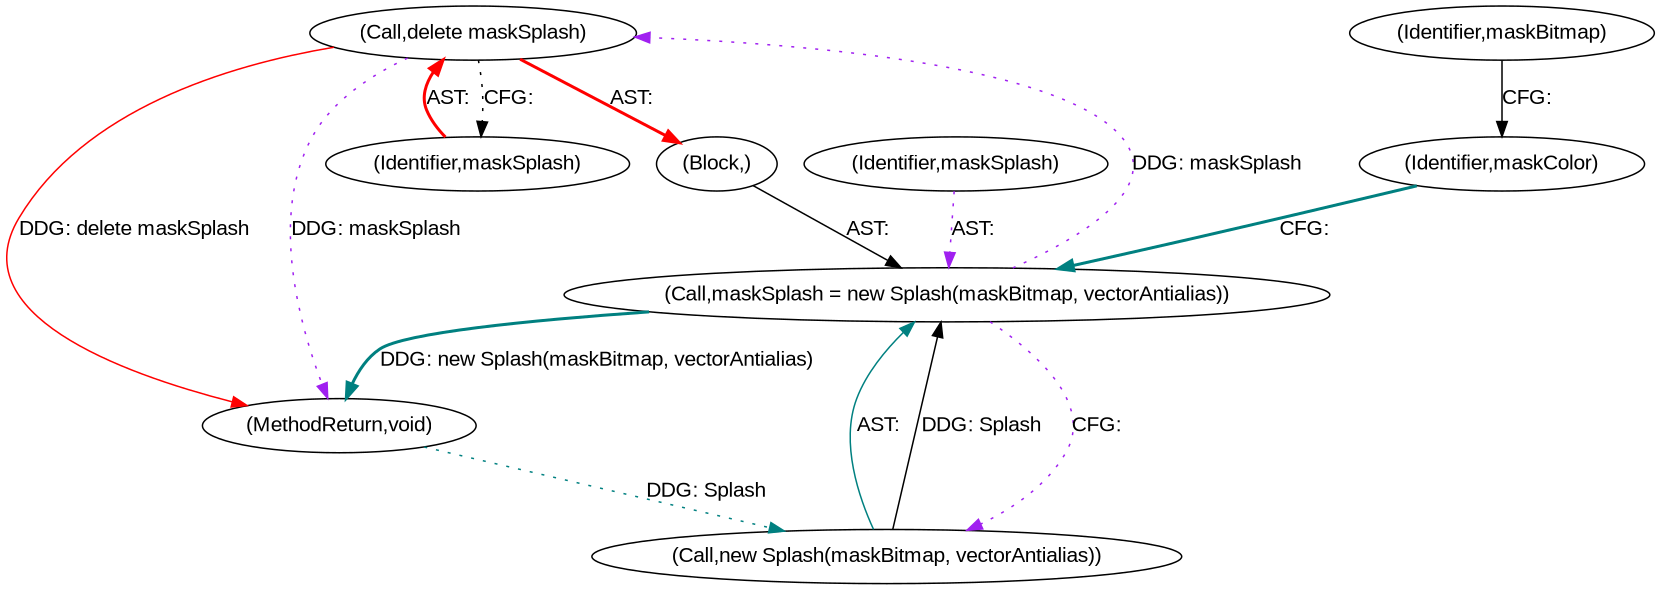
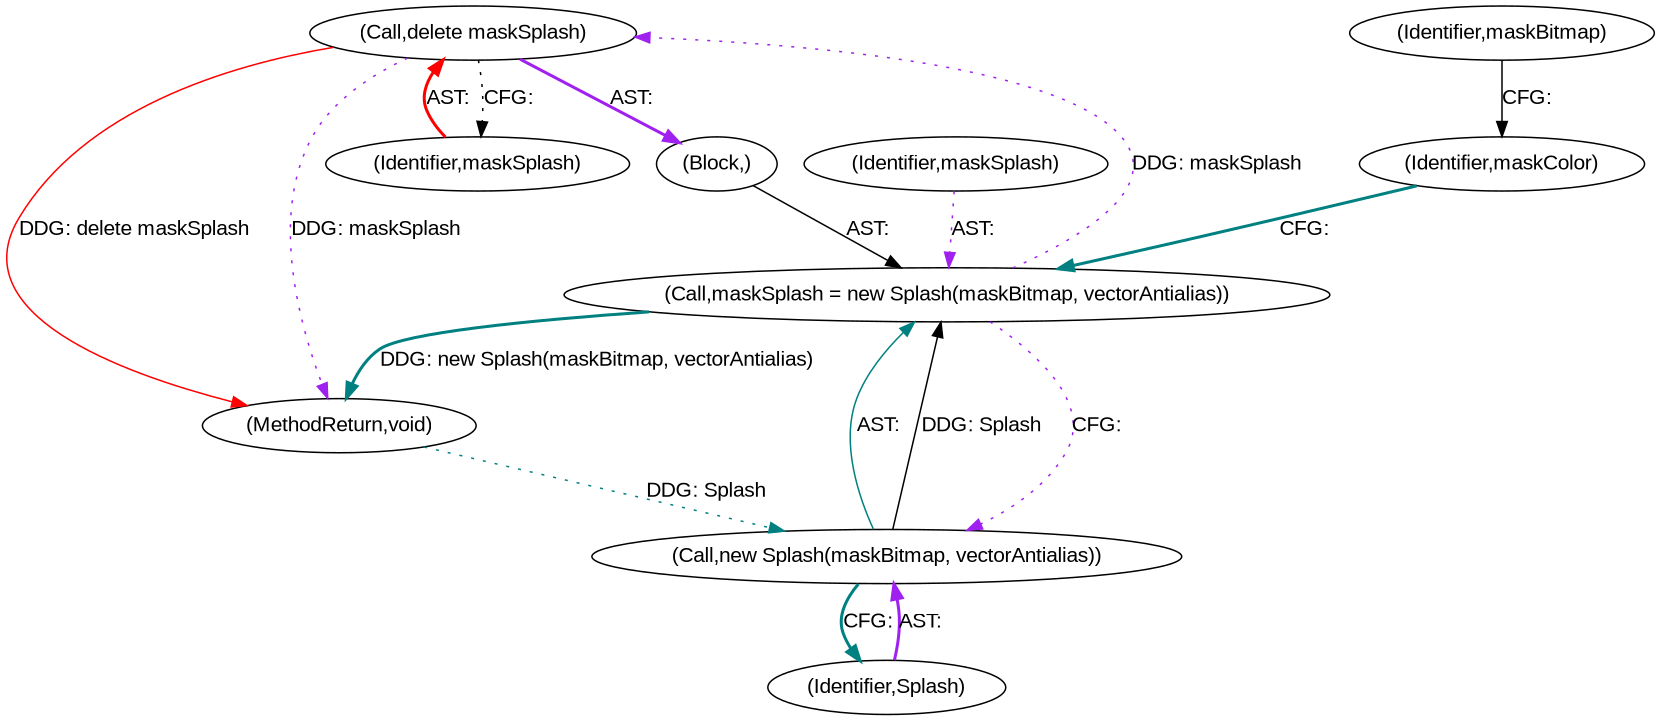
edge "(Call,delete maskSplash)" -> "(Block,)": color red -> purple
node "(Identifier,Splash)": added
